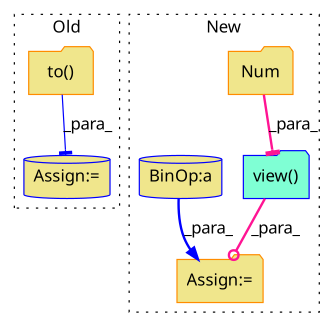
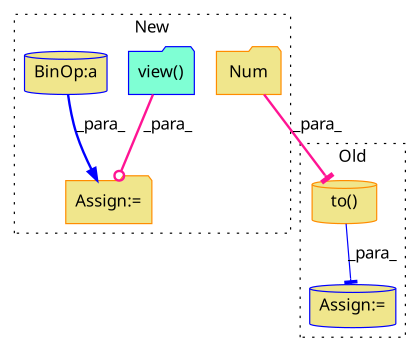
node "to()": shape folder -> cylinder
edge "Num" -> "view()": now "Num" -> "to()"
